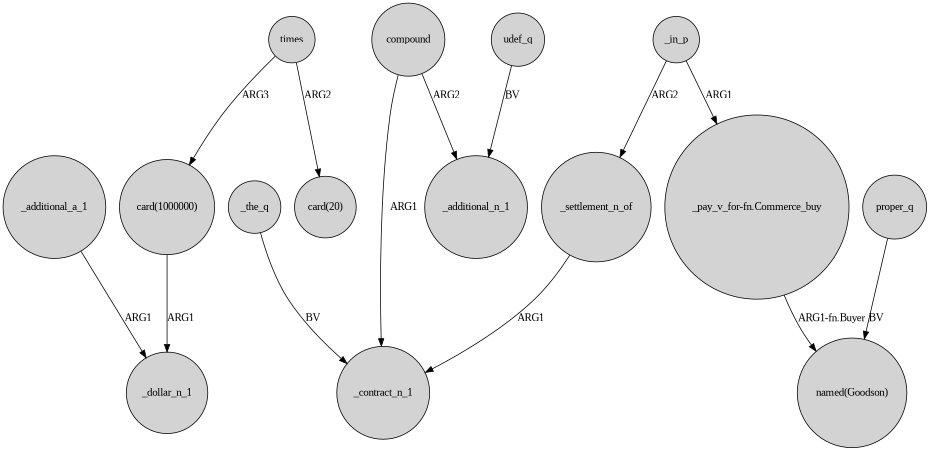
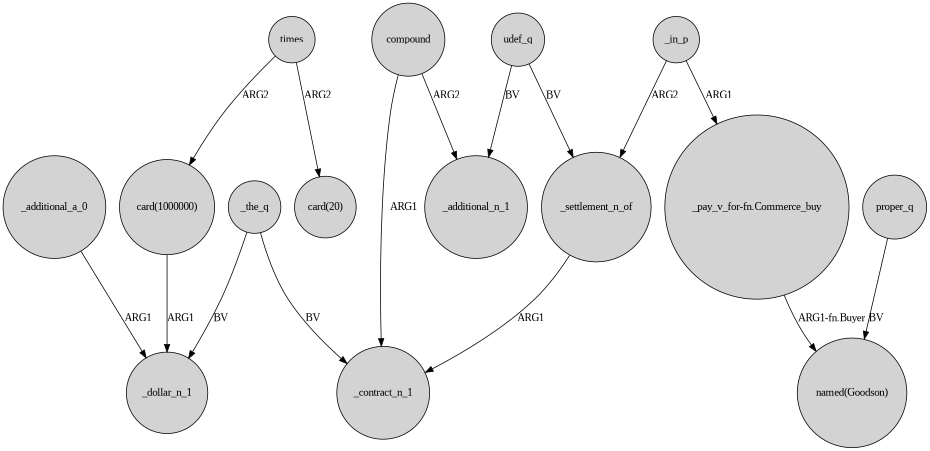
edge "times" -> "card(1000000)": label "ARG3" -> "ARG2"
edge "udef_q" -> "_settlement_n_of": added, label "BV"
node "_additional_a_1": label "_additional_a_1" -> "_additional_a_0"
edge "_the_q" -> "_dollar_n_1": added, label "BV"
